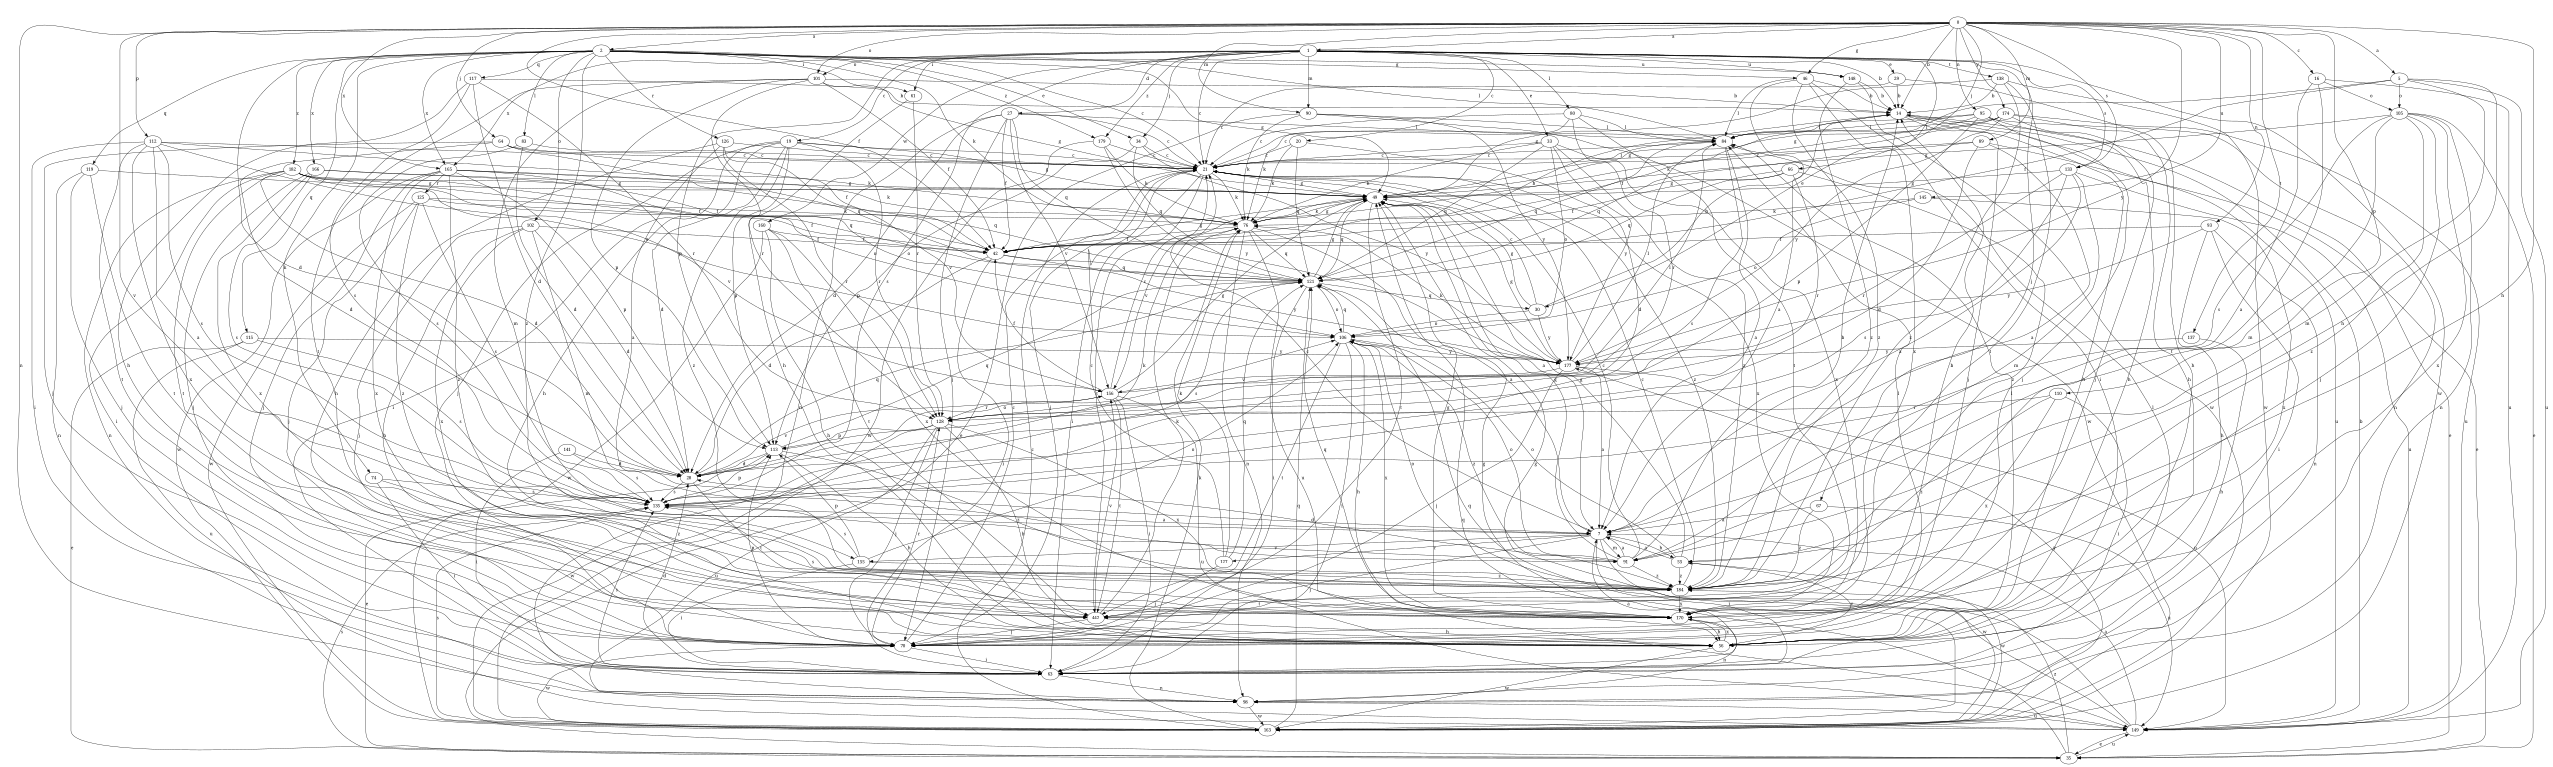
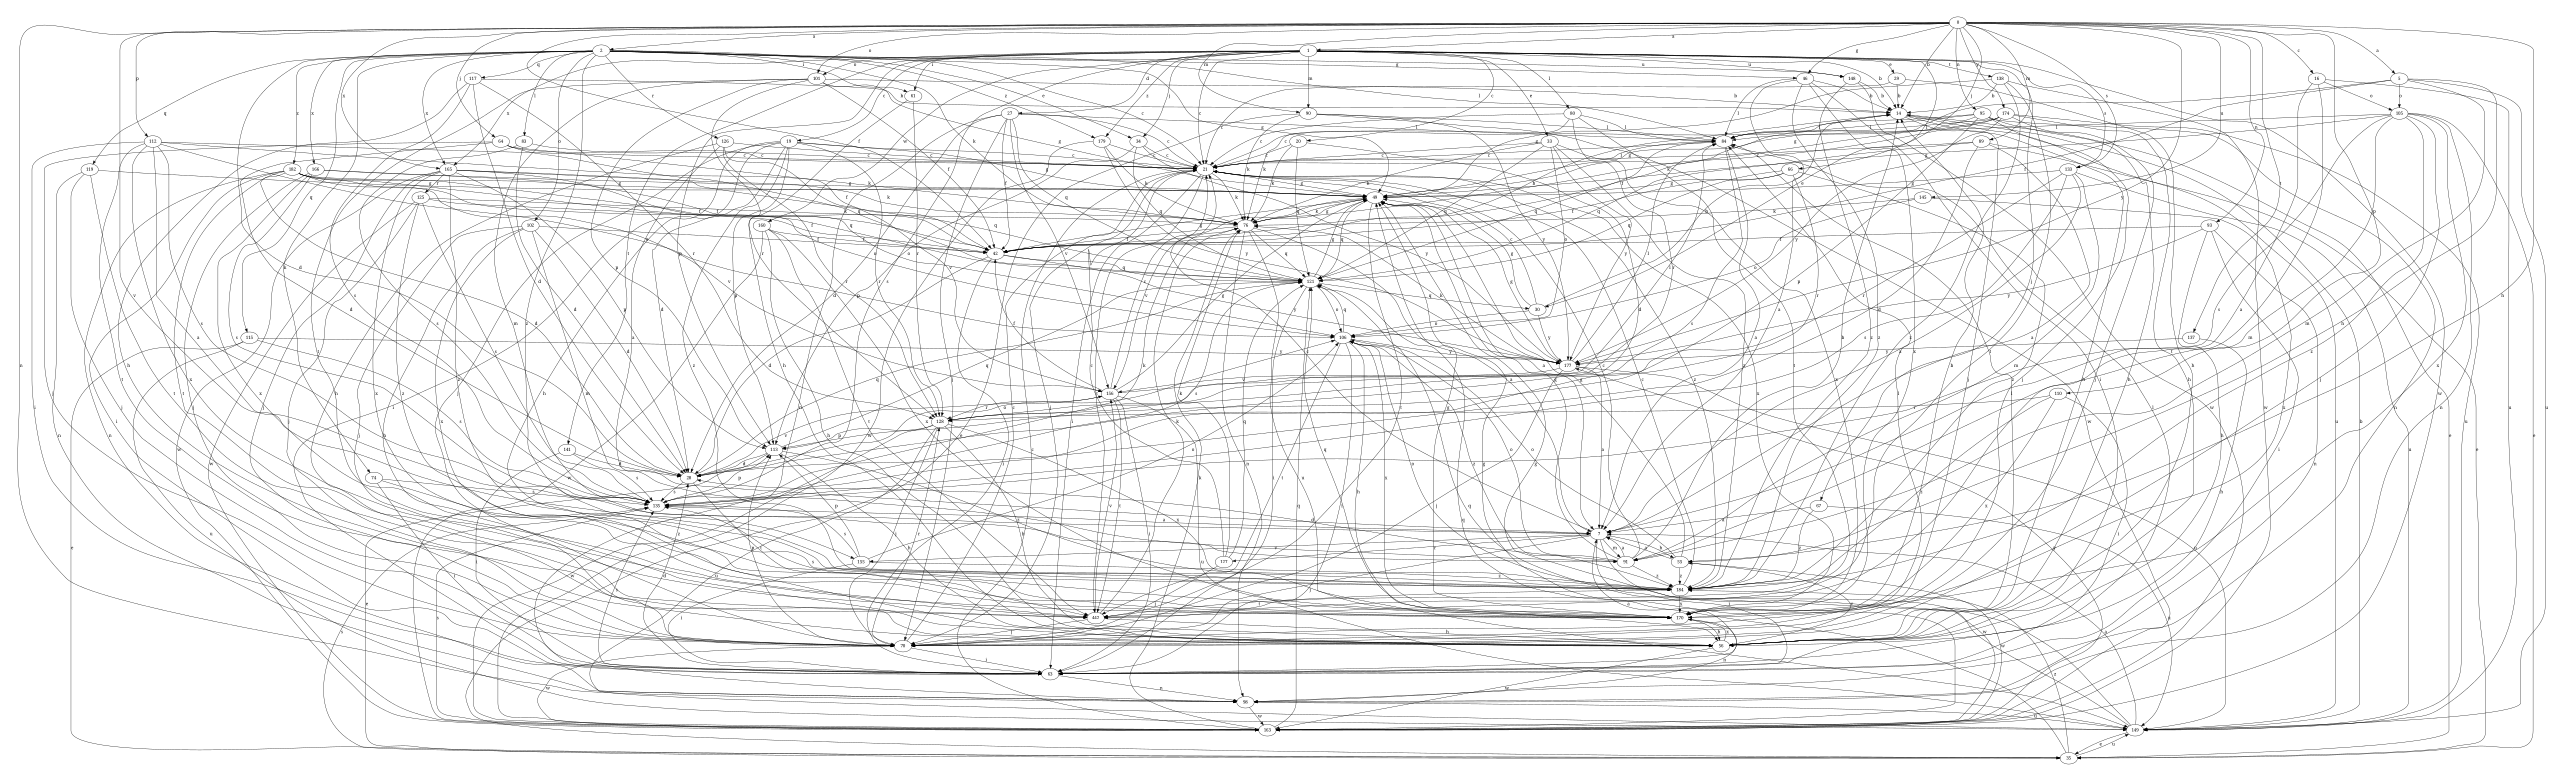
edge "1" -> "141": added, label "t"
edge "105" -> "84": added, label "l"
